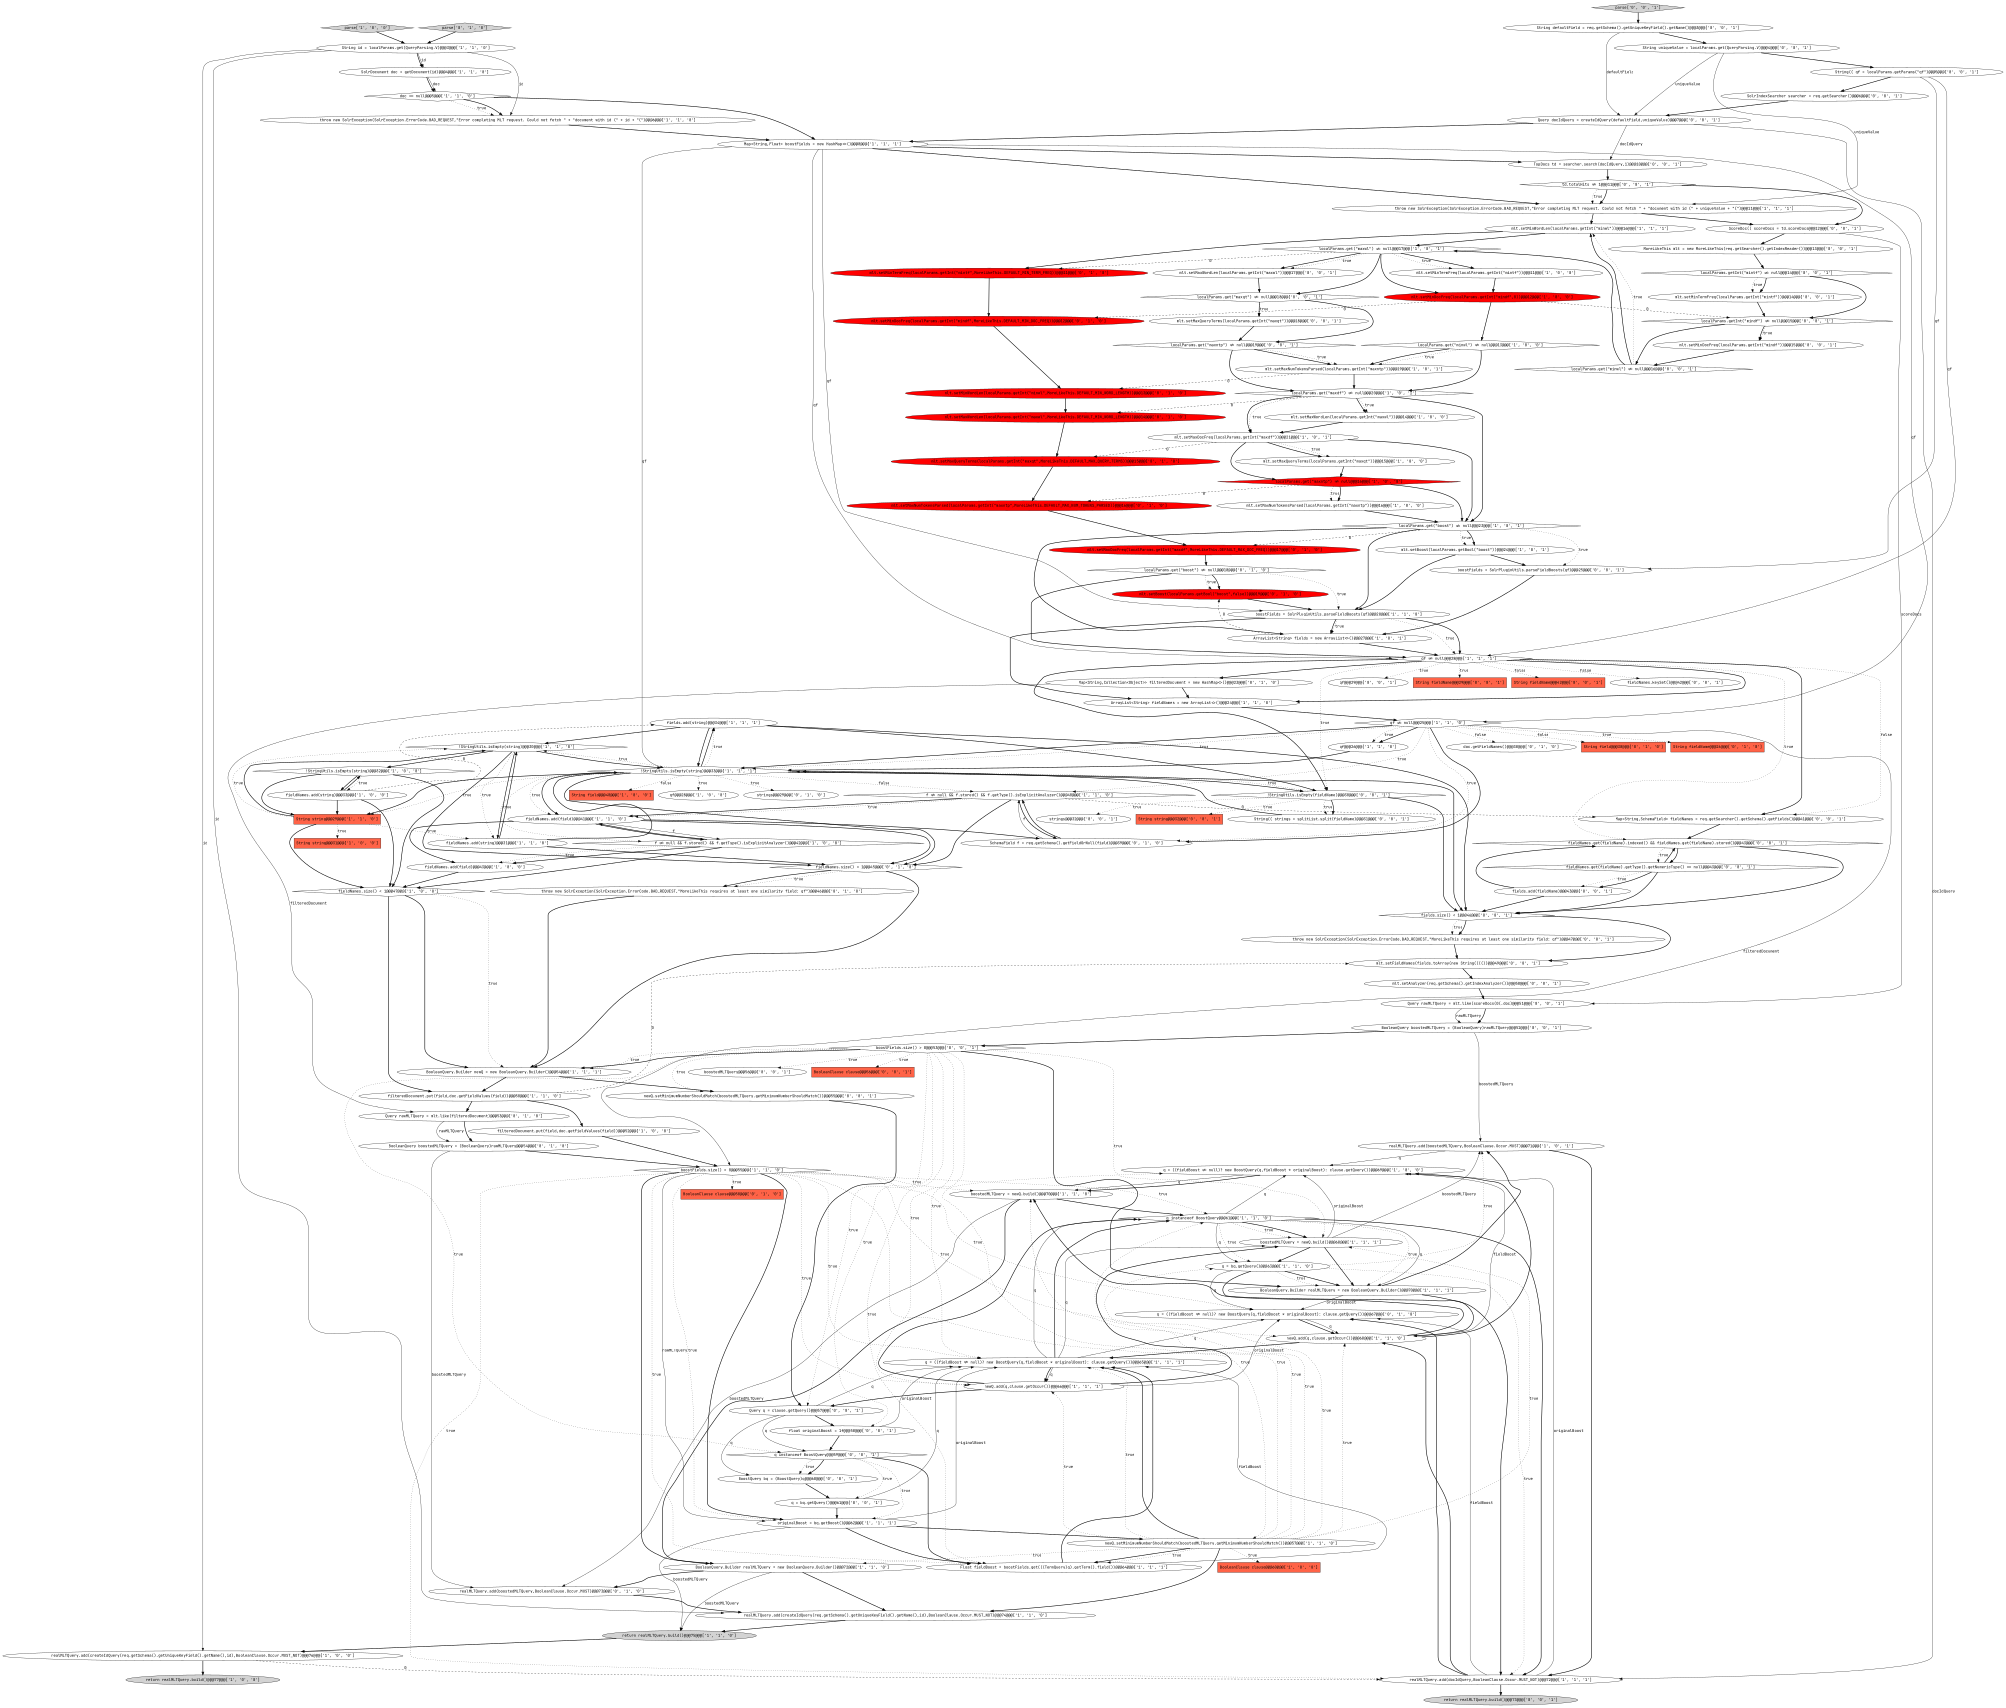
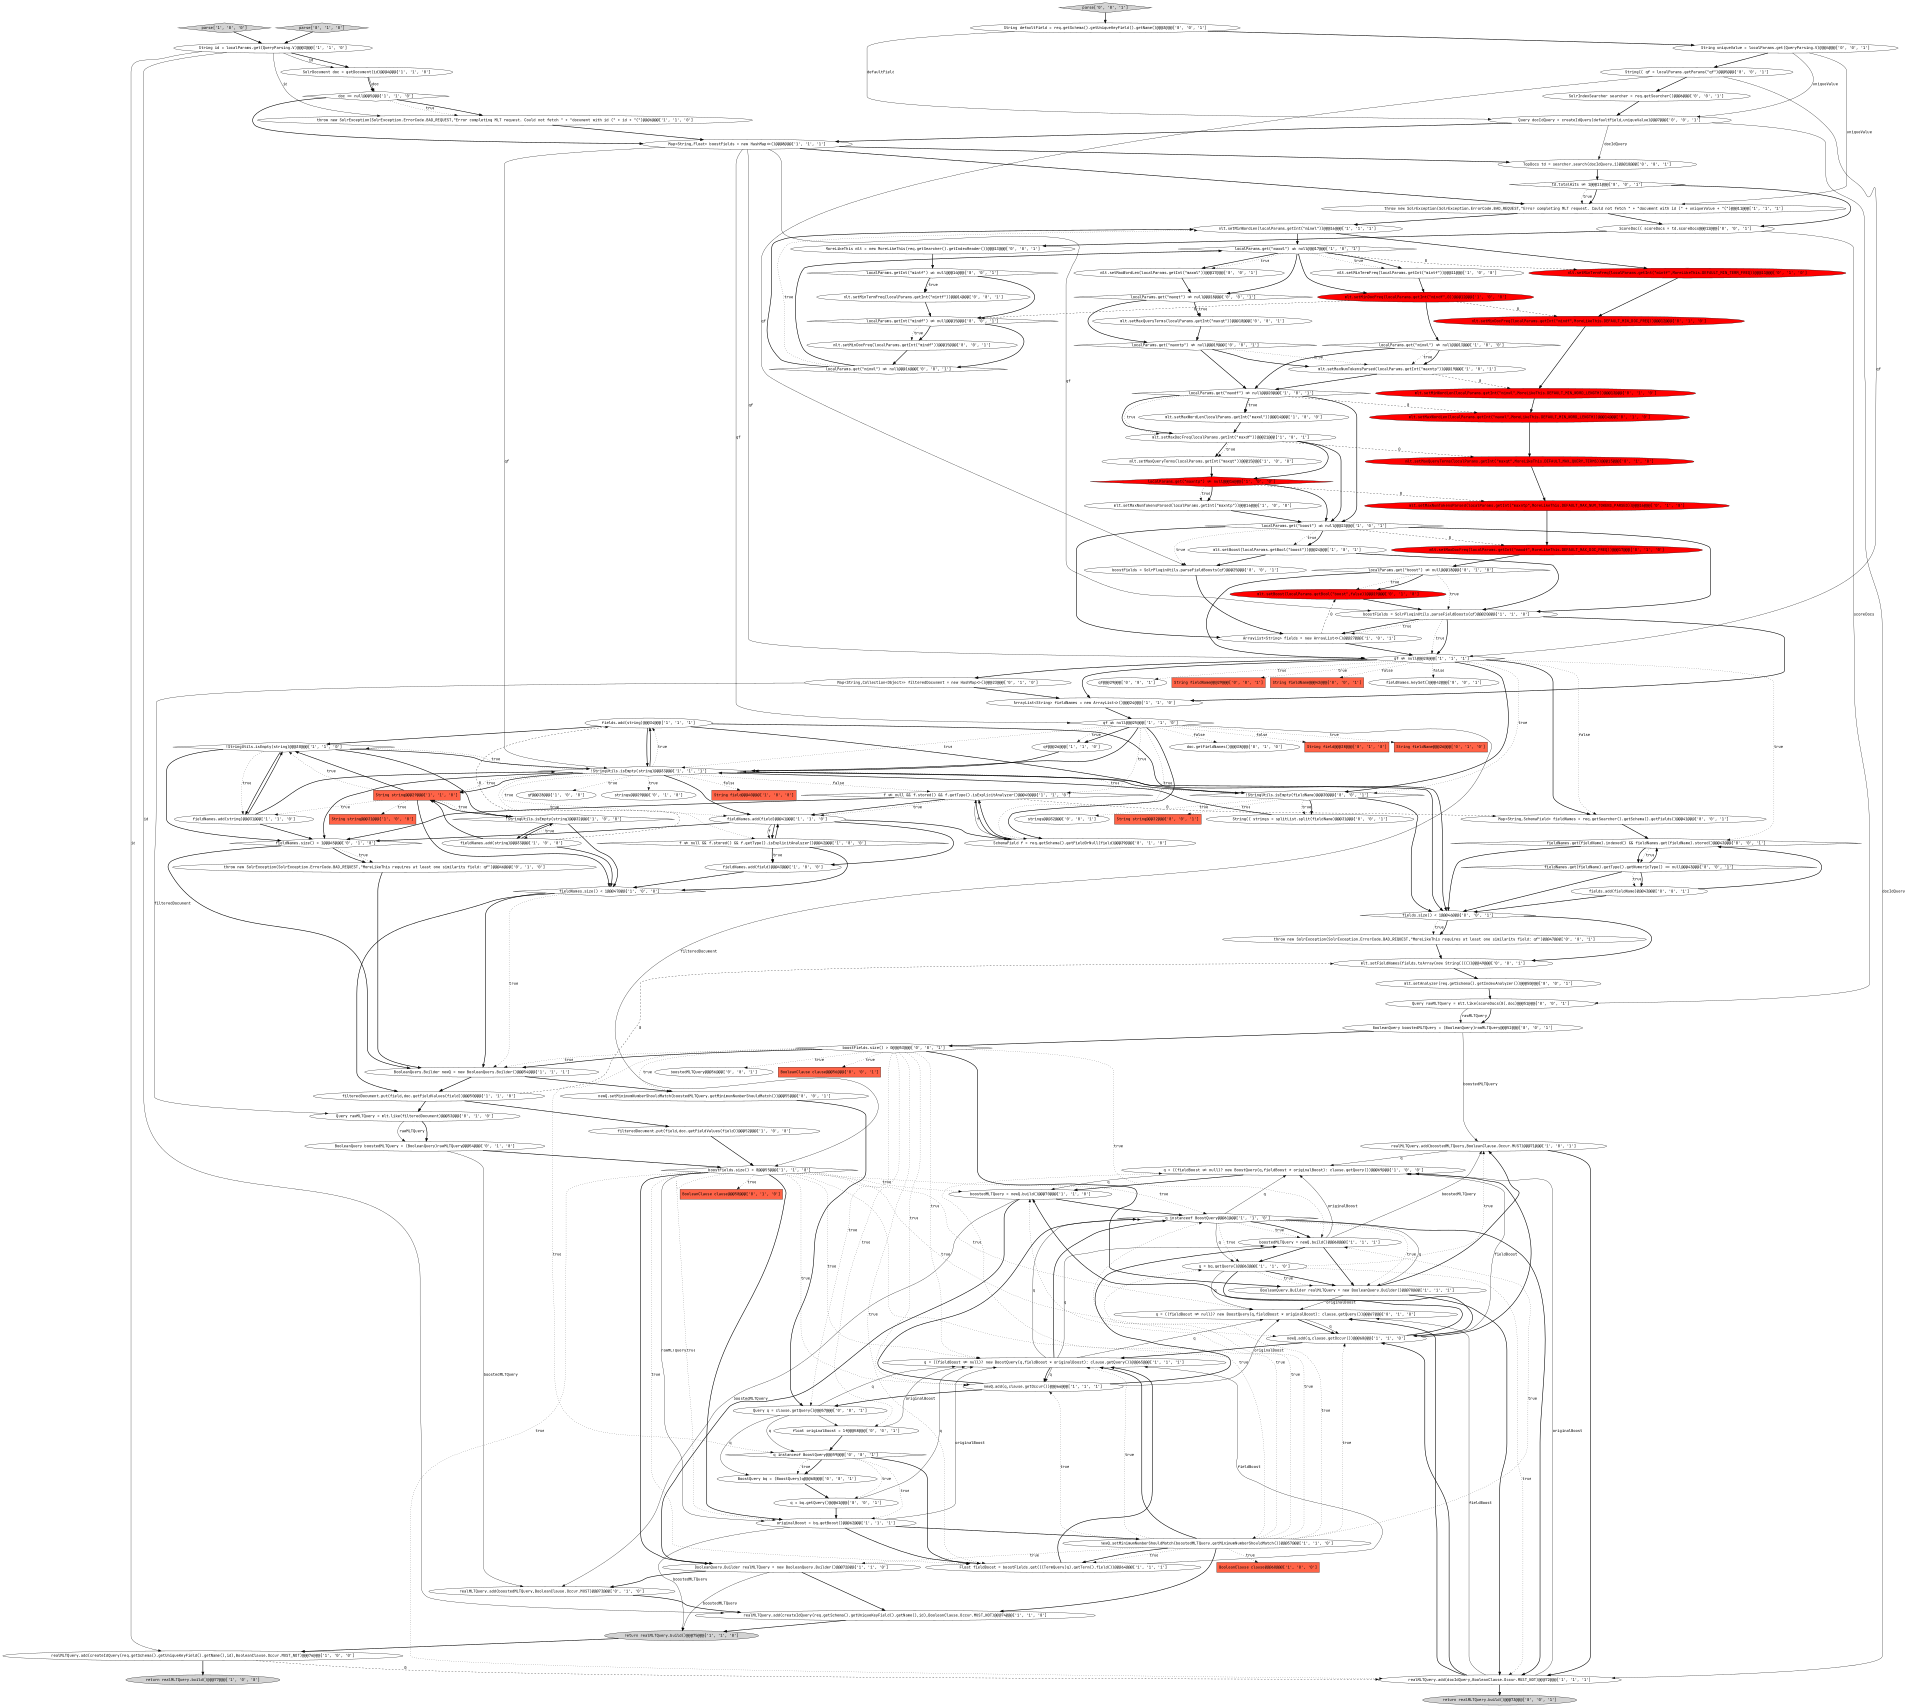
edge "String string@@@29@@@['1', '1', '0']" -> "!StringUtils.isEmpty(string)@@@32@@@['1', '0', '0']": added, label "true"
edge "Query q = clause.getQuery()@@@57@@@['0', '0', '1']" -> "float originalBoost = 1f@@@58@@@['0', '0', '1']": style bold -> solid
